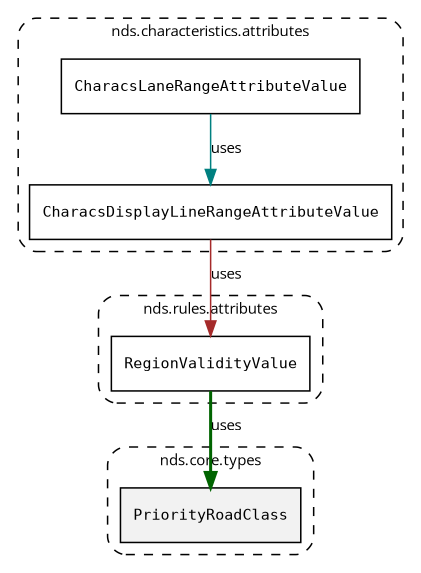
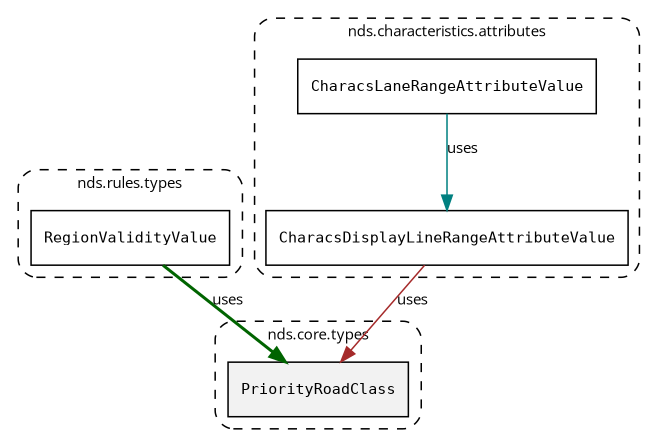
edge "CharacsDisplayLineRangeAttributeValue" -> "RegionValidityValue": now "CharacsDisplayLineRangeAttributeValue" -> "PriorityRoadClass"
cluster "nds.rules.attributes": label "nds.rules.attributes" -> "nds.rules.types"
